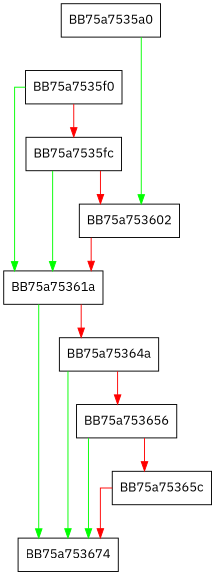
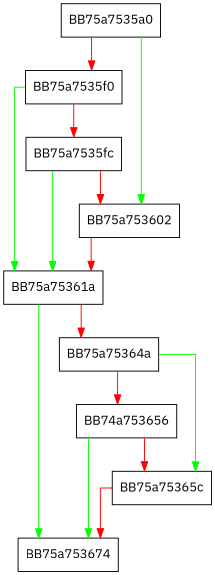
edge "BB75a7535a0" -> "BB75a7535f0": added
node "BB75a753656": label "BB75a753656" -> "BB74a753656"
edge "BB75a75364a" -> "BB75a753674": now "BB75a75364a" -> "BB75a75365c"
